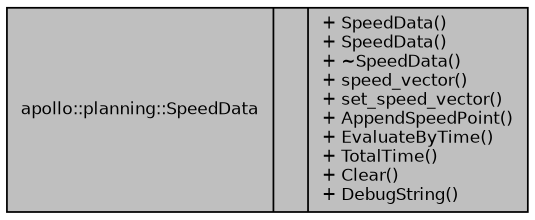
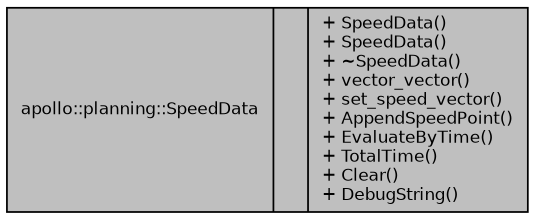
node "apollo::planning::SpeedData": text "+ speed_vector()" -> "+ vector_vector()"
